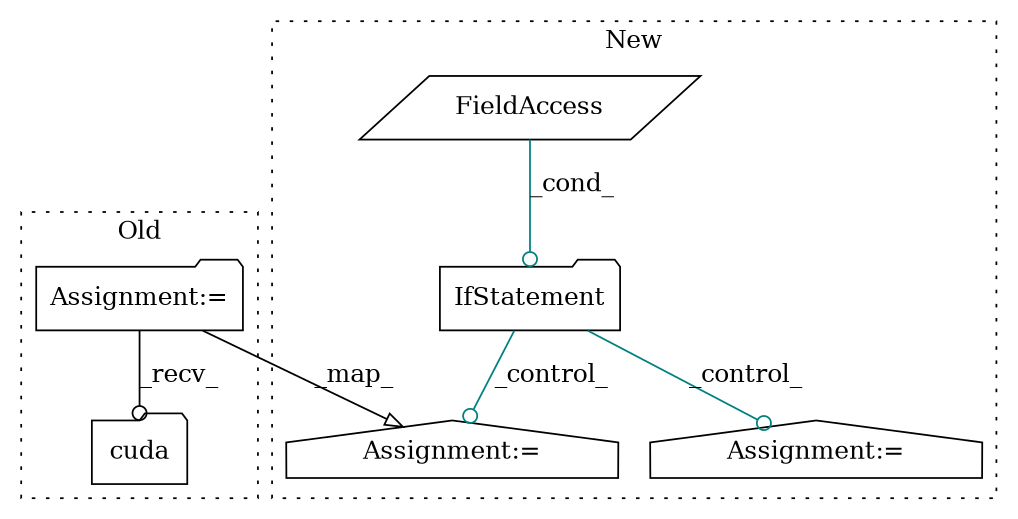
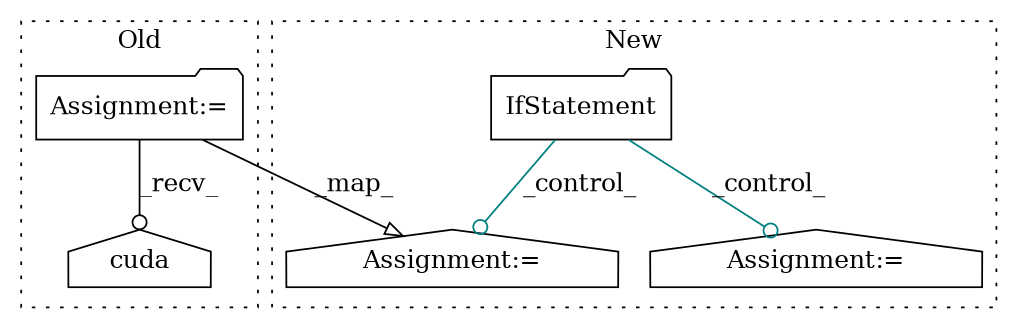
node "FieldAccess": removed
node "cuda": shape folder -> house
